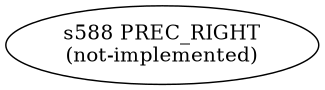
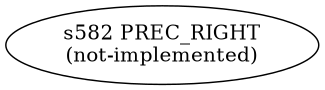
node "s588 PREC_RIGHT (not-implemented)": label "s588 PREC_RIGHT (not-implemented)" -> "s582 PREC_RIGHT (not-implemented)"
